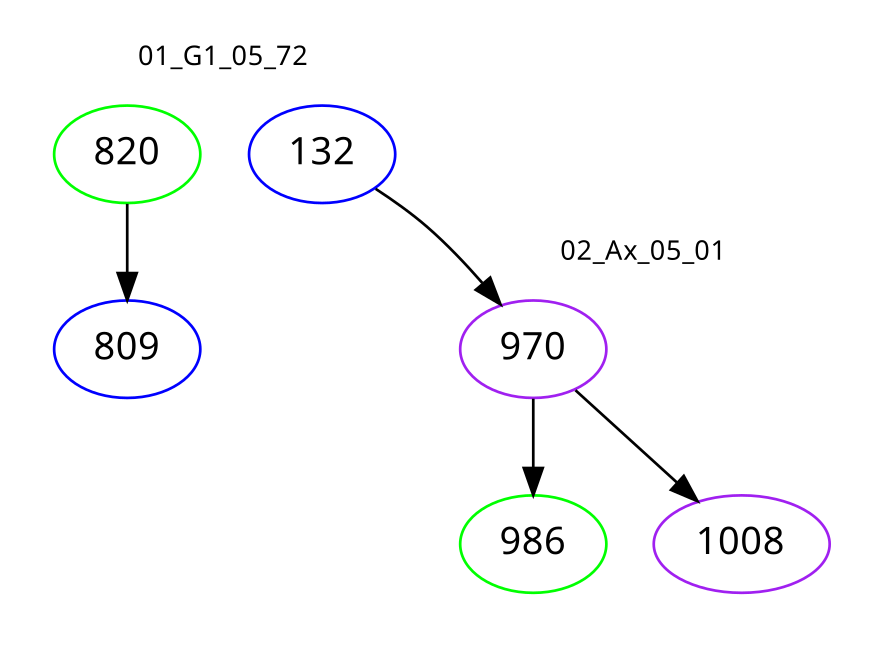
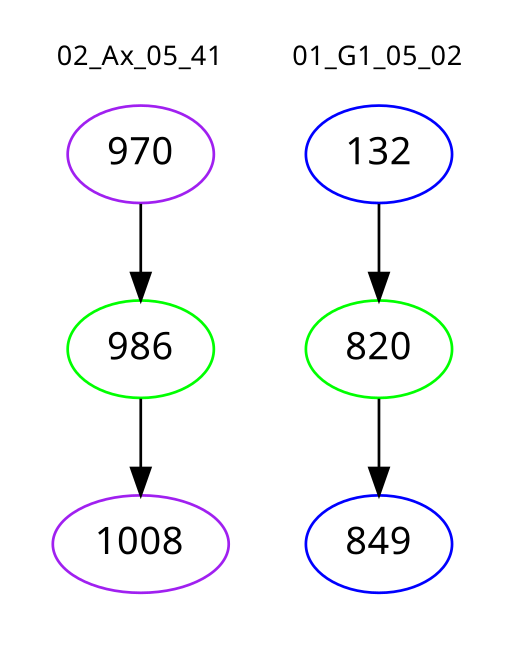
cluster "01_G1_05_72": label "01_G1_05_72" -> "01_G1_05_02"
cluster "02_Ax_05_01": label "02_Ax_05_01" -> "02_Ax_05_41"
edge "132" -> "970": now "132" -> "820"
node "809": label "809" -> "849"
edge "970" -> "1008": now "986" -> "1008"
